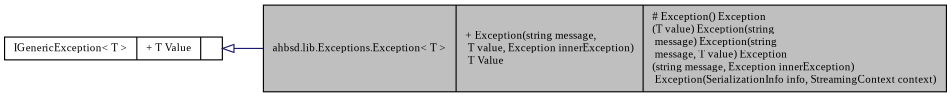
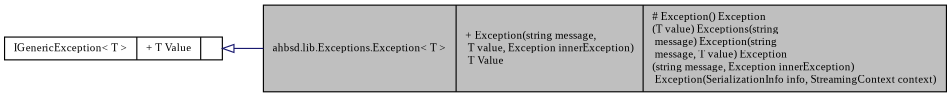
node "ahbsd.lib.Exceptions.Exception< T >": text "(T value) Exception(string" -> "(T value) Exceptions(string"
